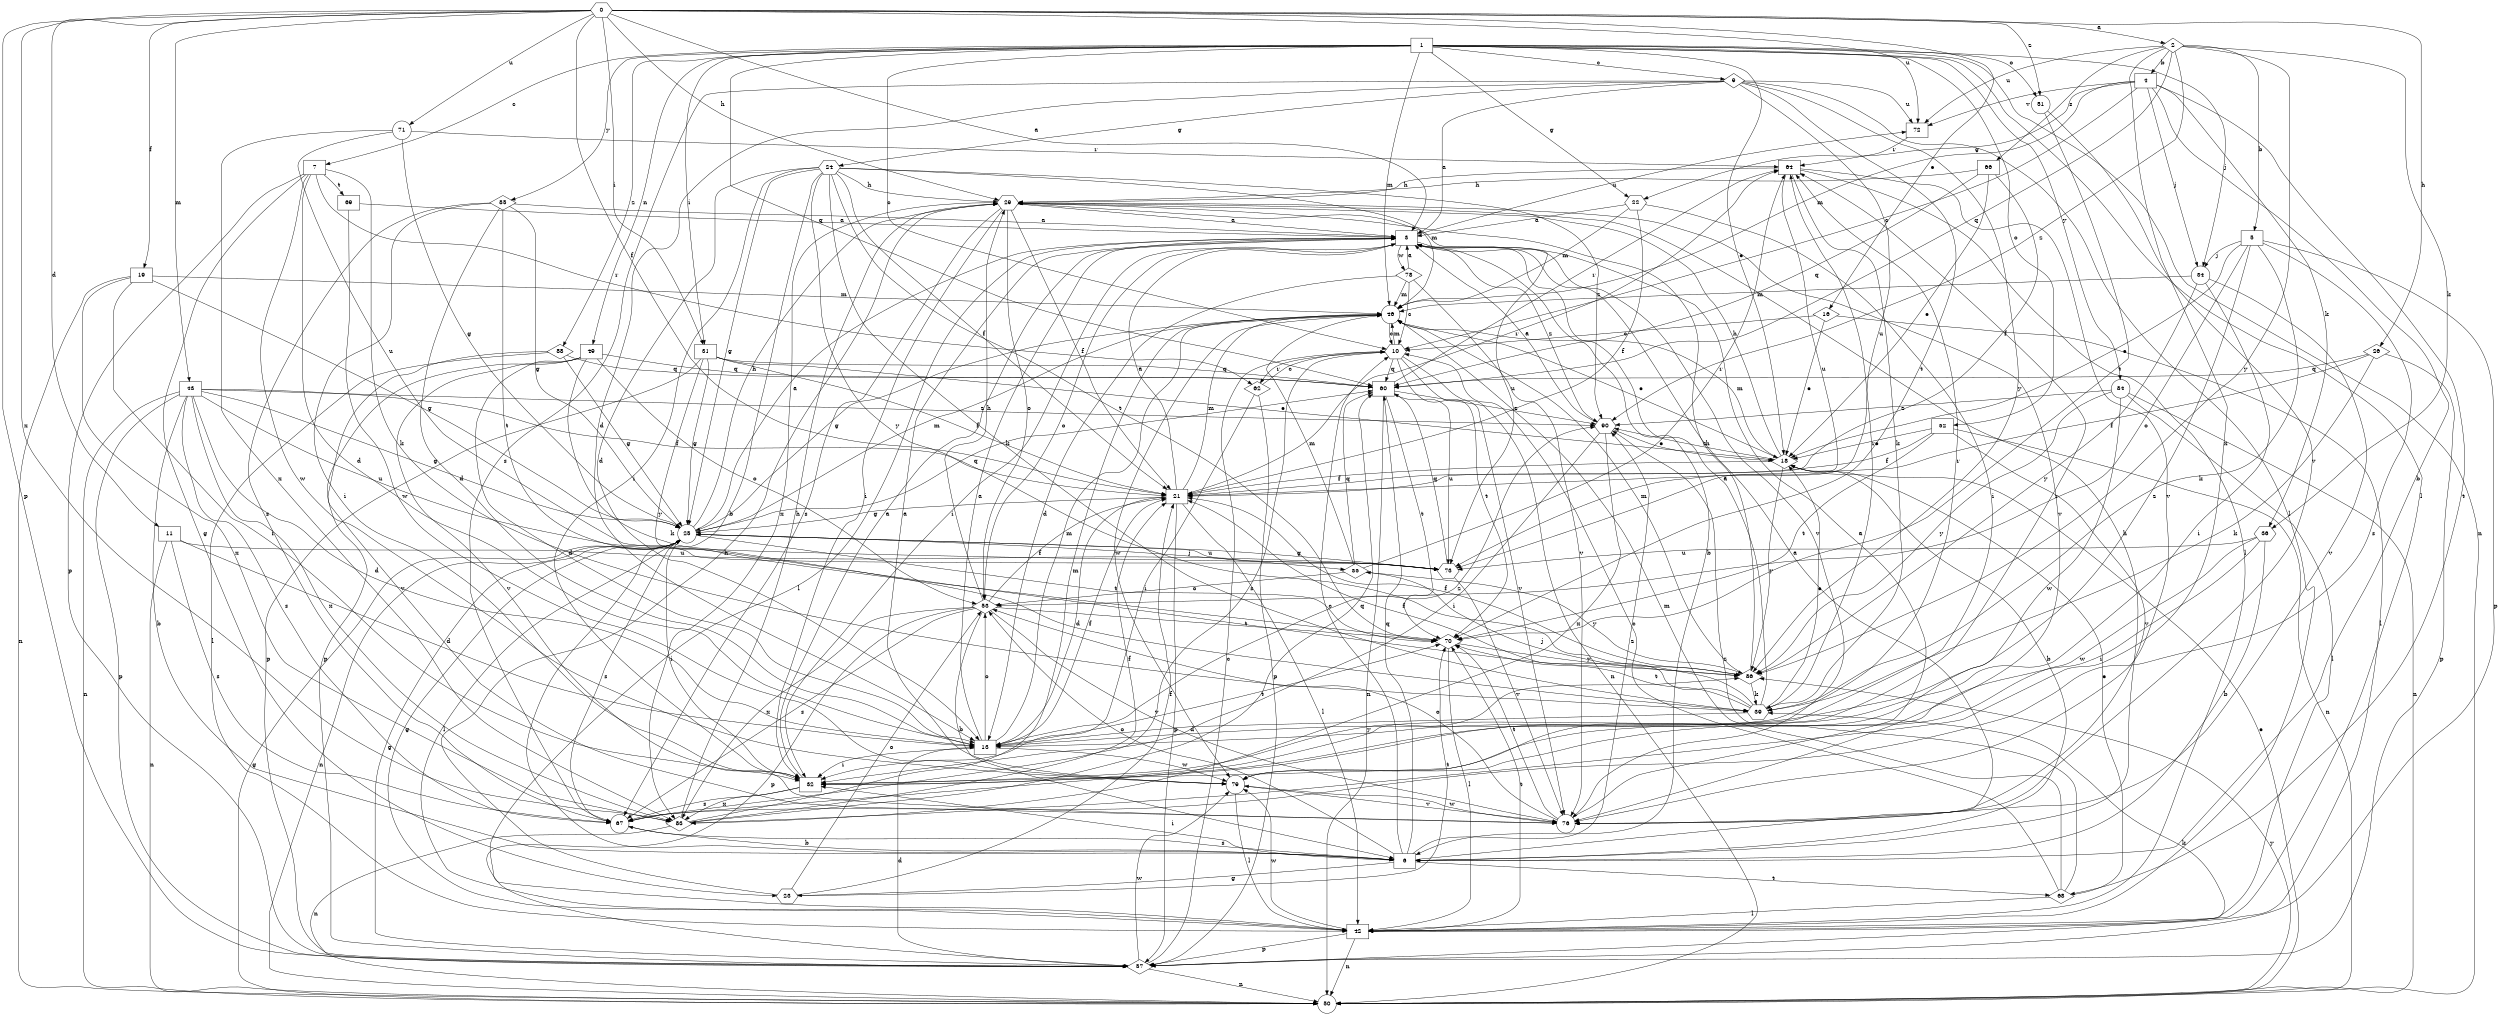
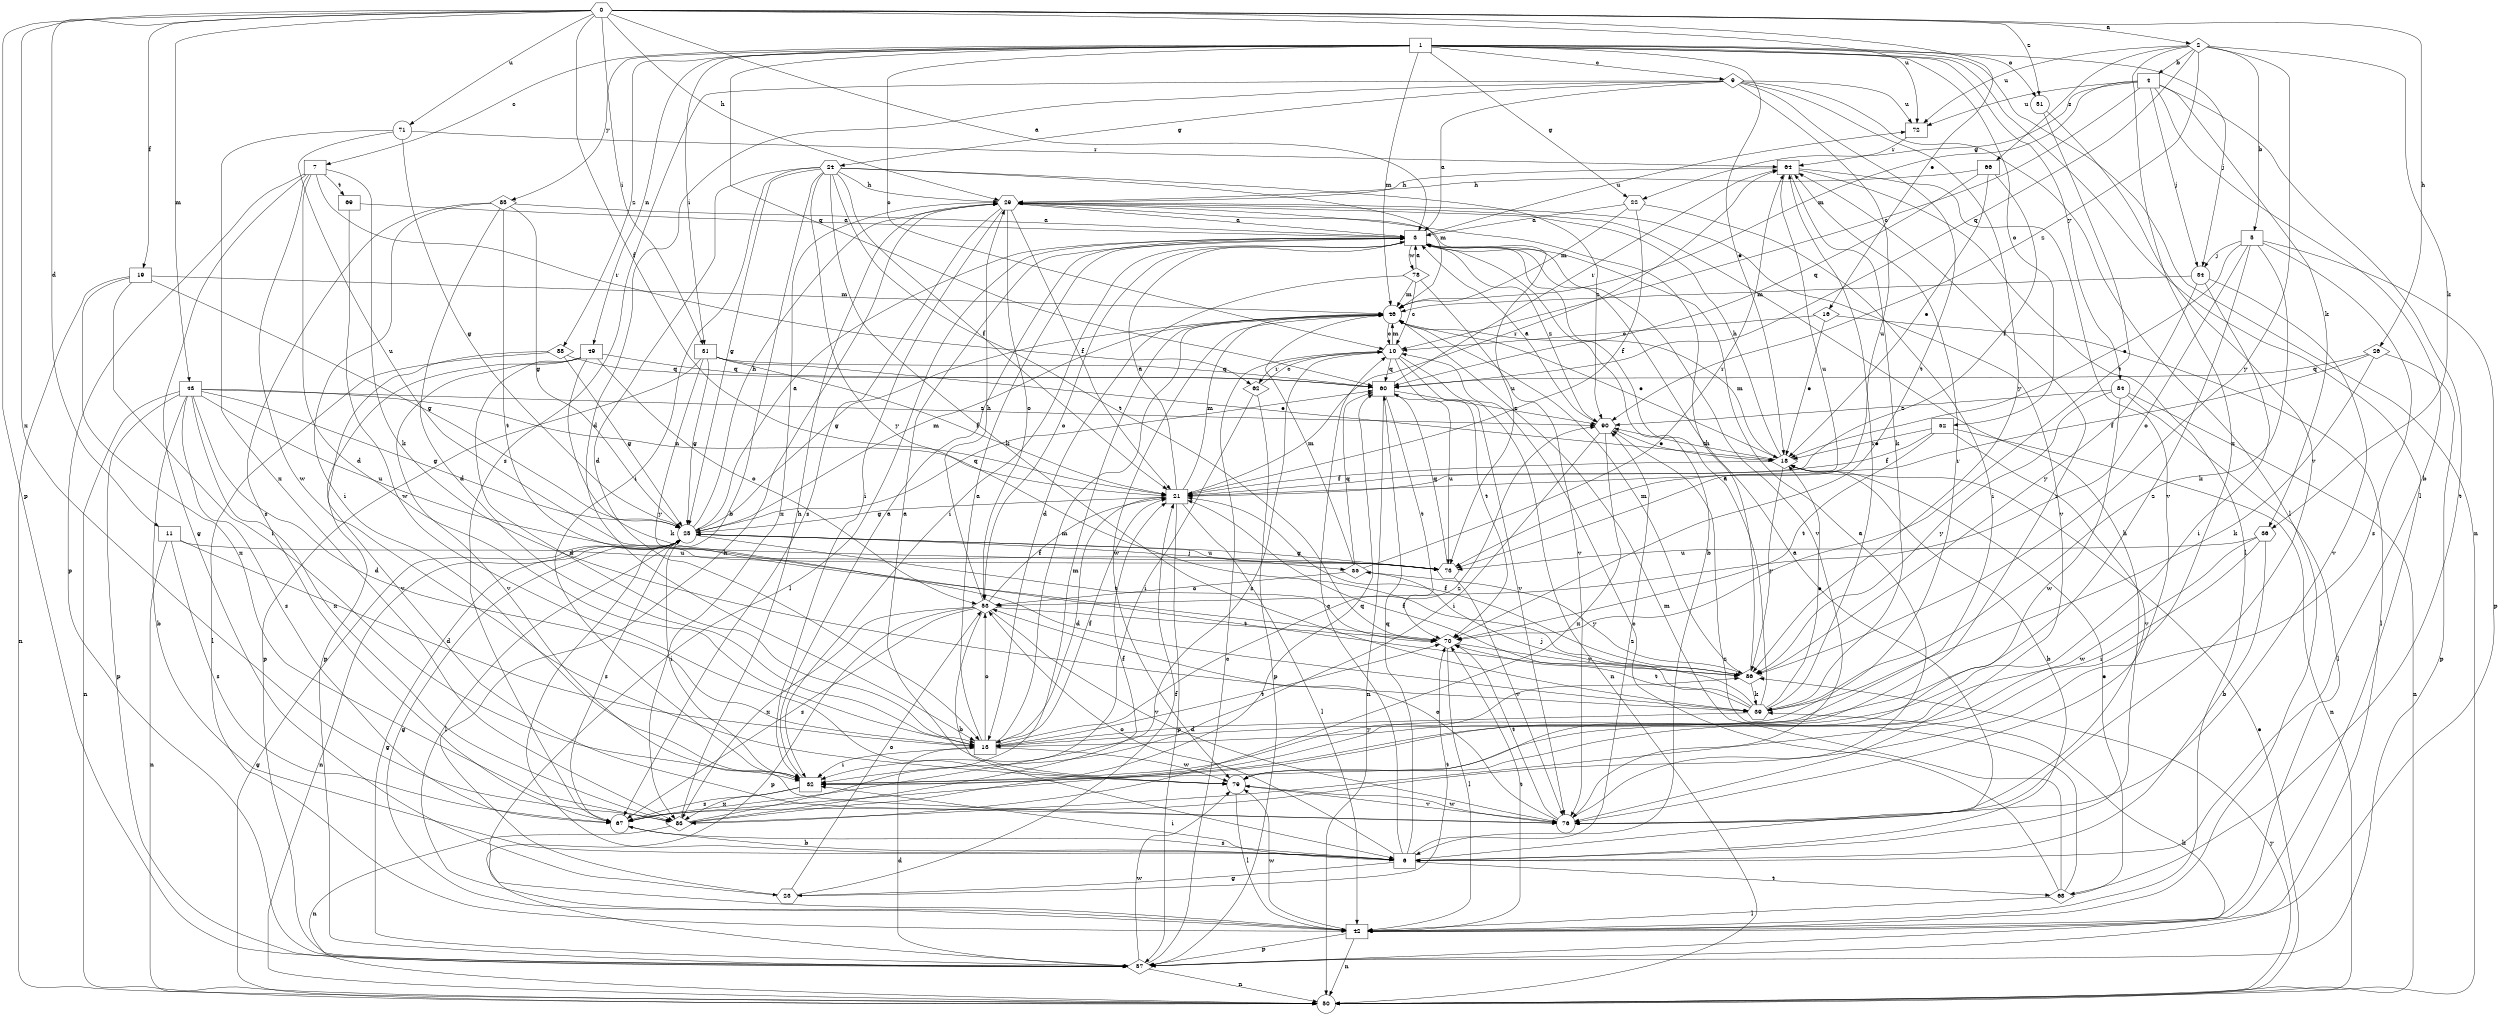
edge "4" -> "72": label "v" -> "u"
edge "43" -> "21": label "f" -> "n"
